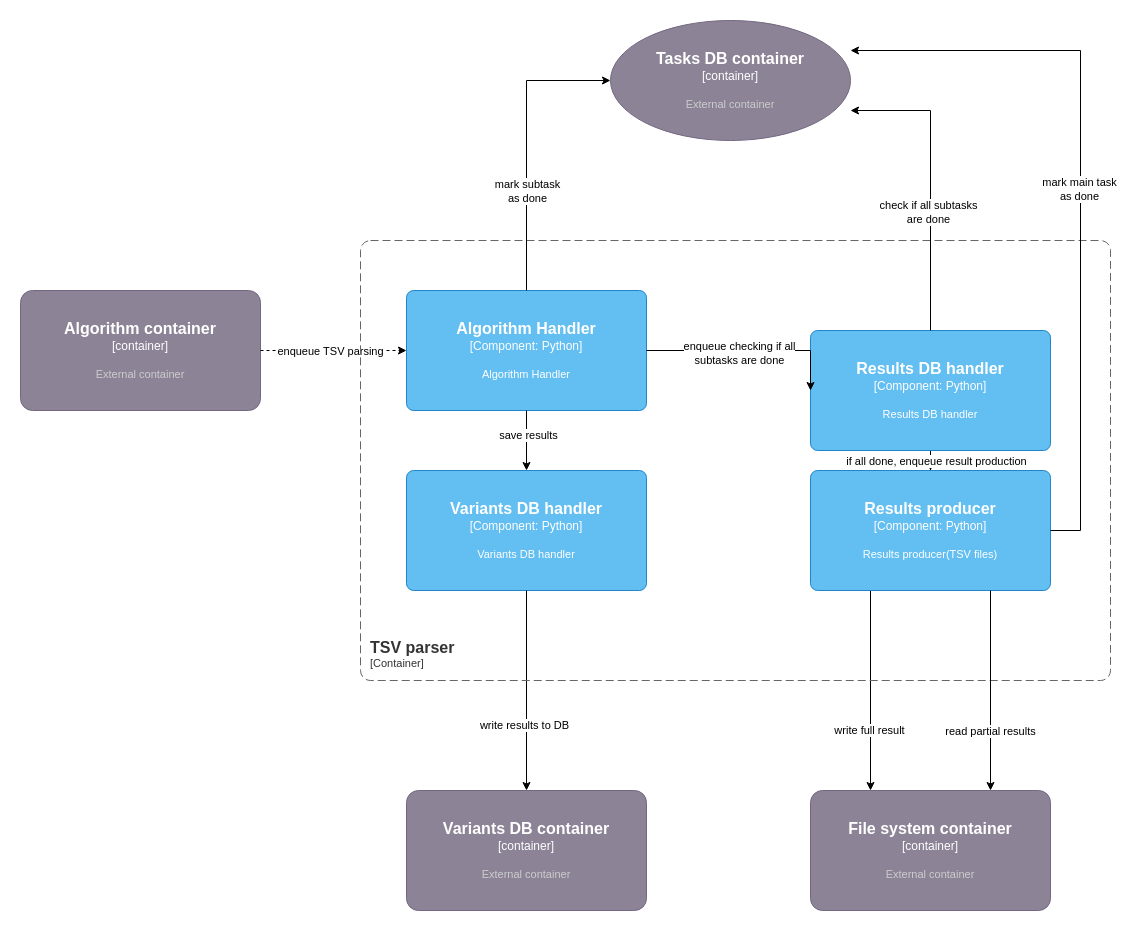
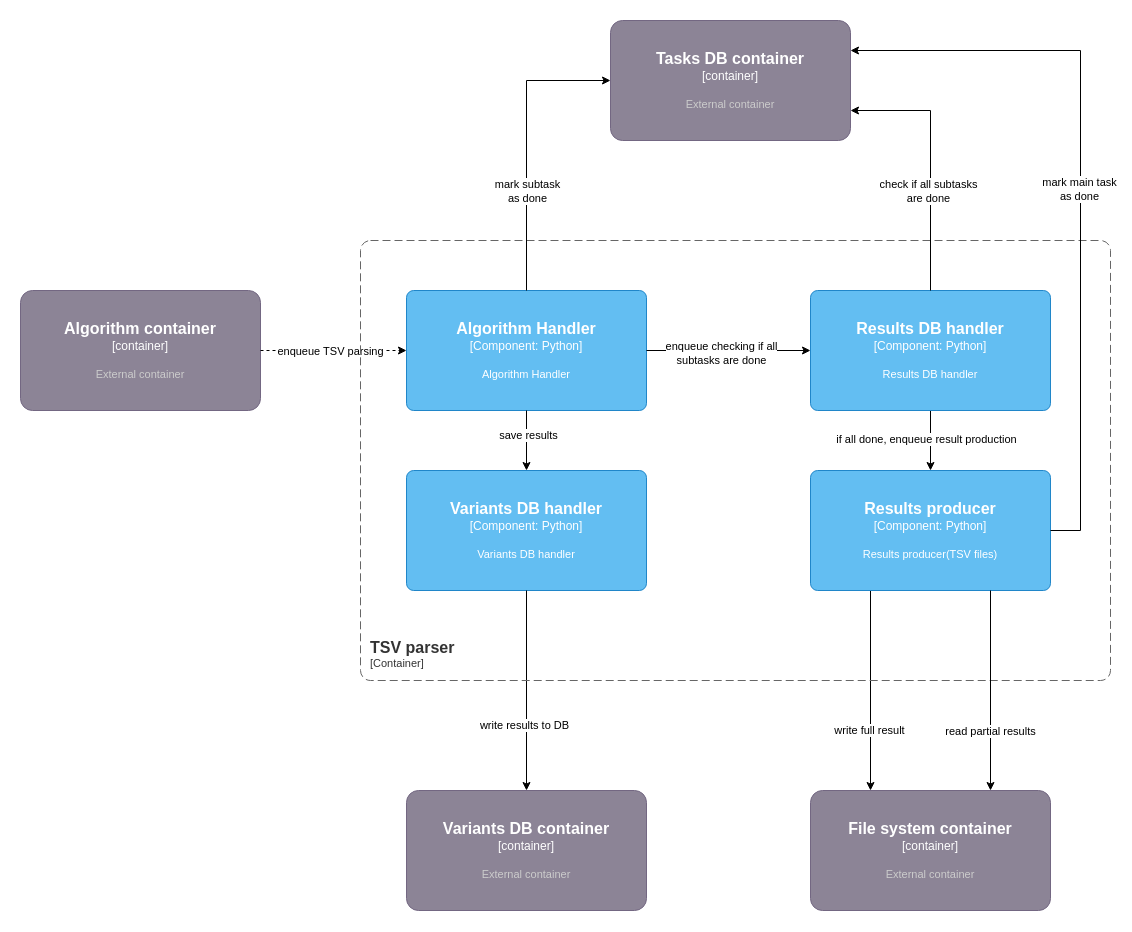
node "Tasks DB container [container] External container": shape ellipse -> rounded rectangle
node "Results DB handler [Component: Python] Results DB handler": moved (931, 391) -> (931, 351)
